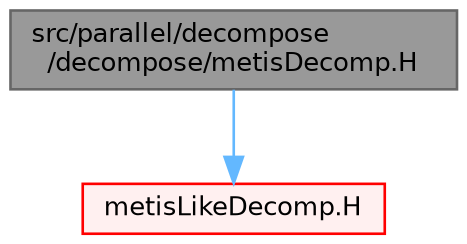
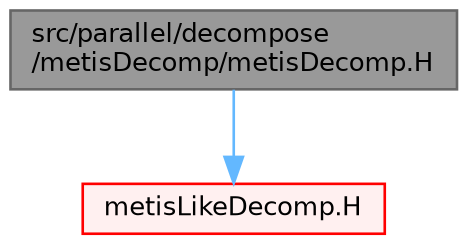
node "src/parallel/decompose /decompose/metisDecomp.H": label "src/parallel/decompose /decompose/metisDecomp.H" -> "src/parallel/decompose /metisDecomp/metisDecomp.H"
